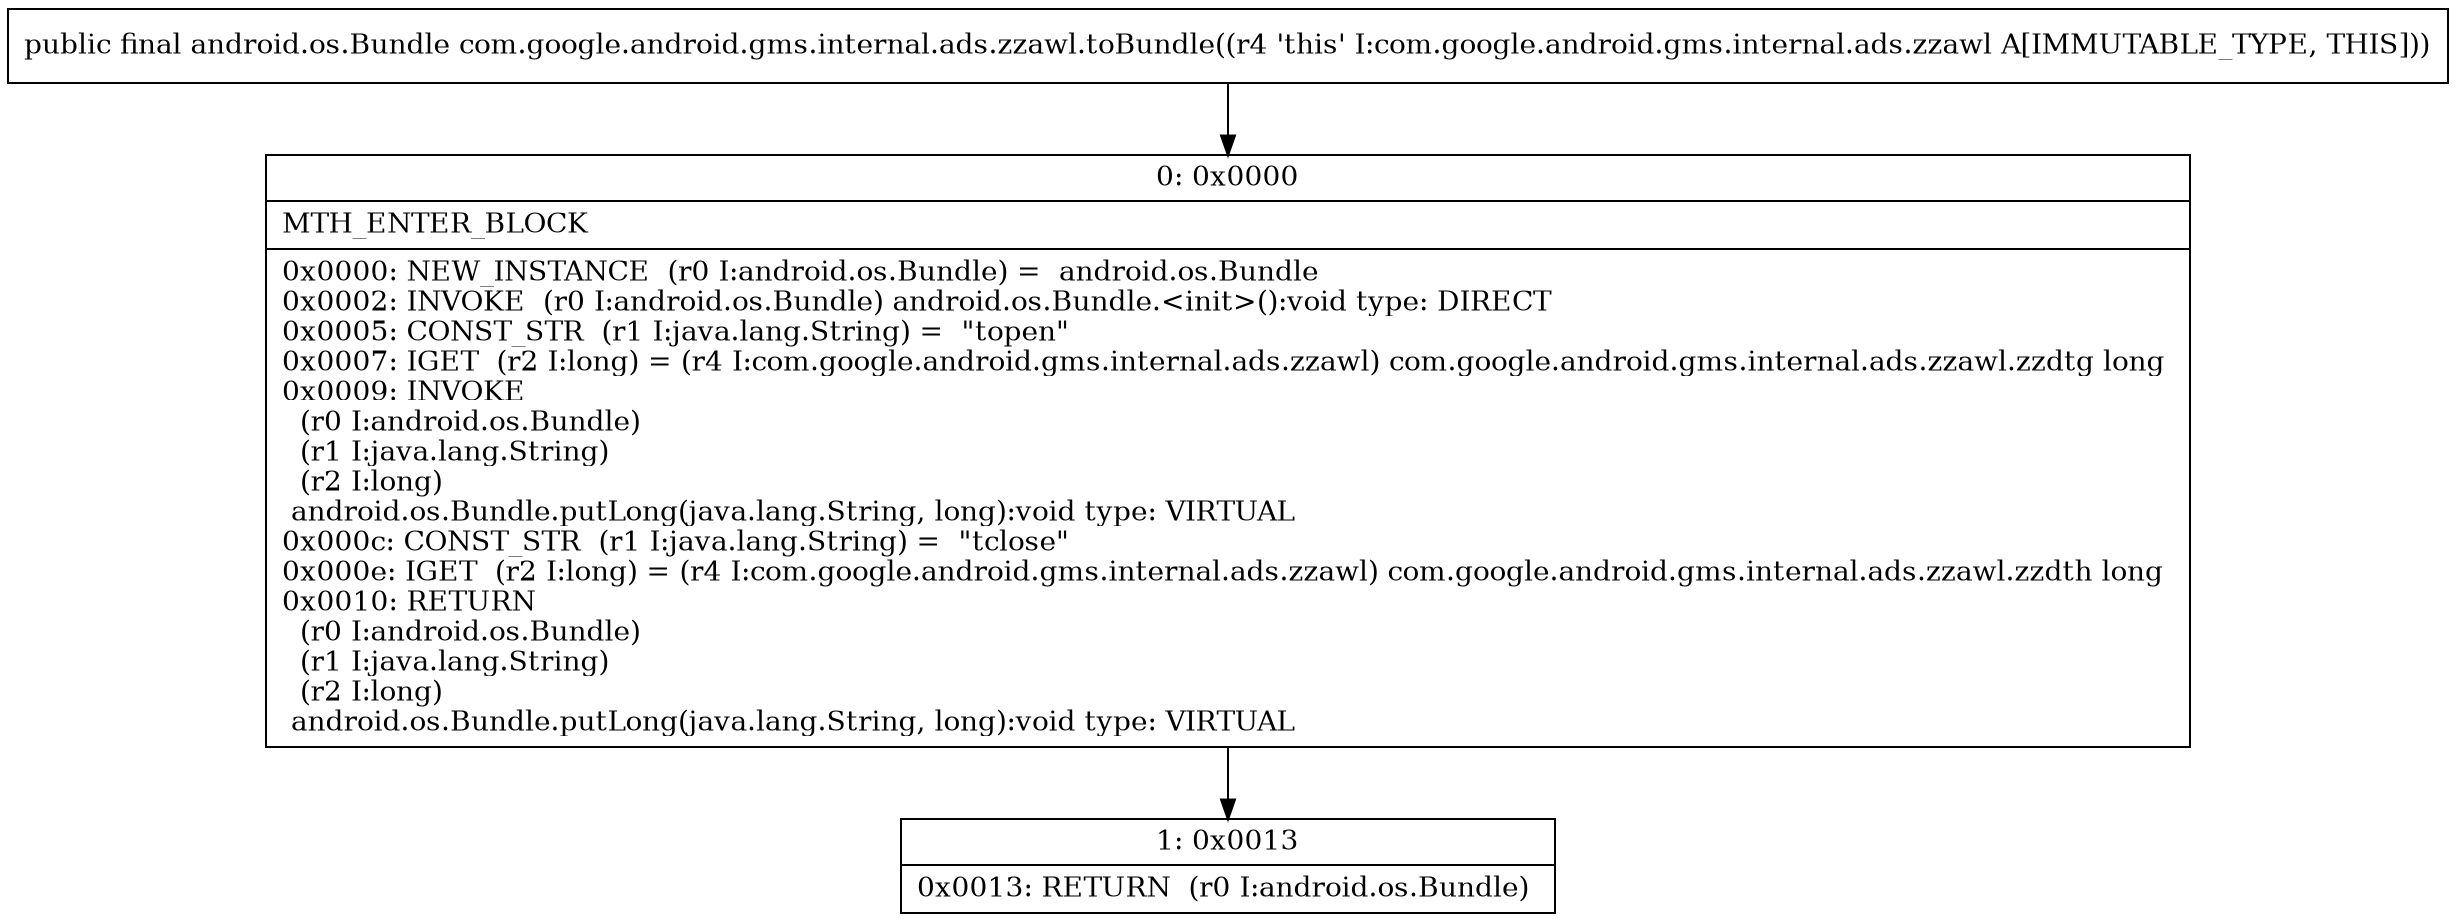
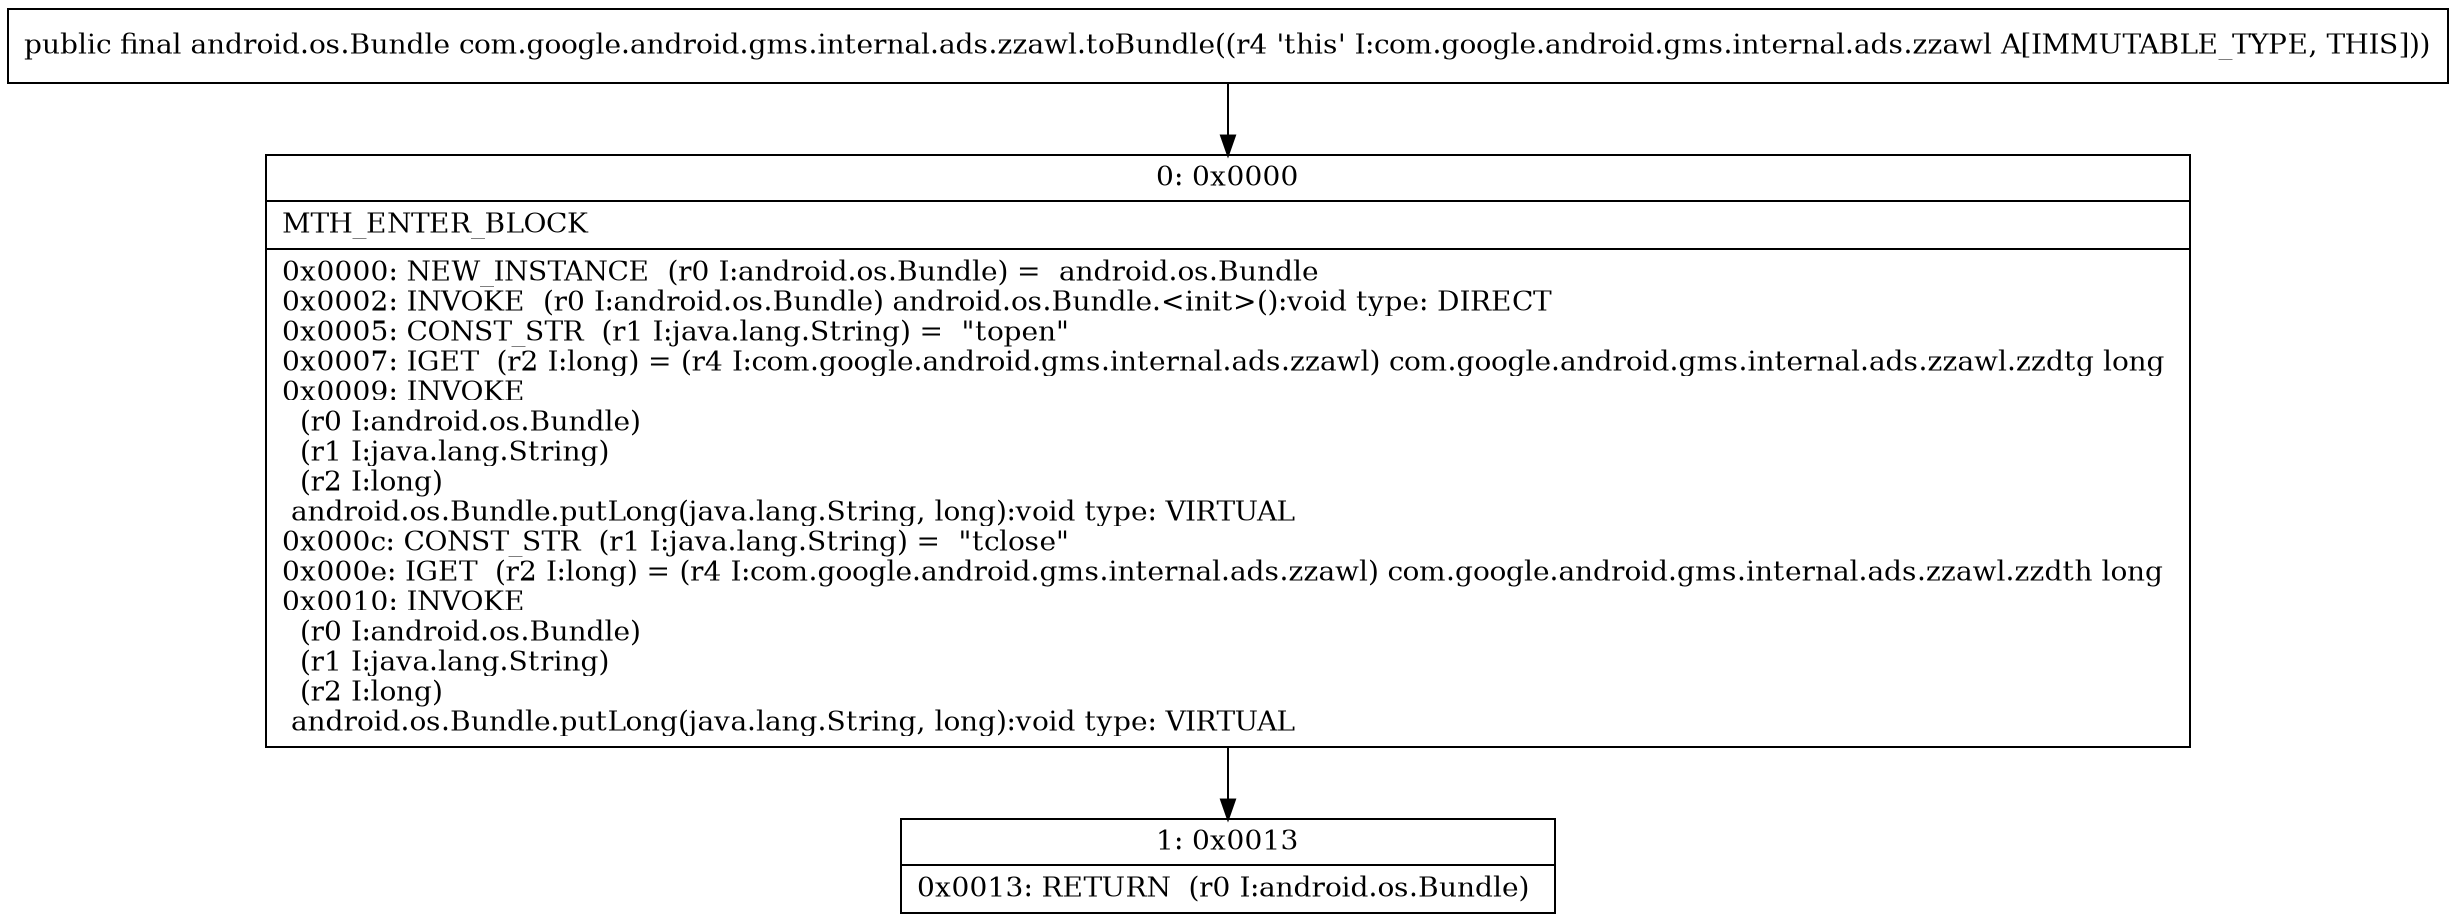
node "0: 0x0000": text "0x0010: RETURN" -> "0x0010: INVOKE"
